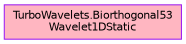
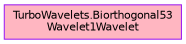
node "TurboWavelets.Biorthogonal53 Wavelet1DStatic": label "TurboWavelets.Biorthogonal53 Wavelet1DStatic" -> "TurboWavelets.Biorthogonal53 Wavelet1Wavelet"
